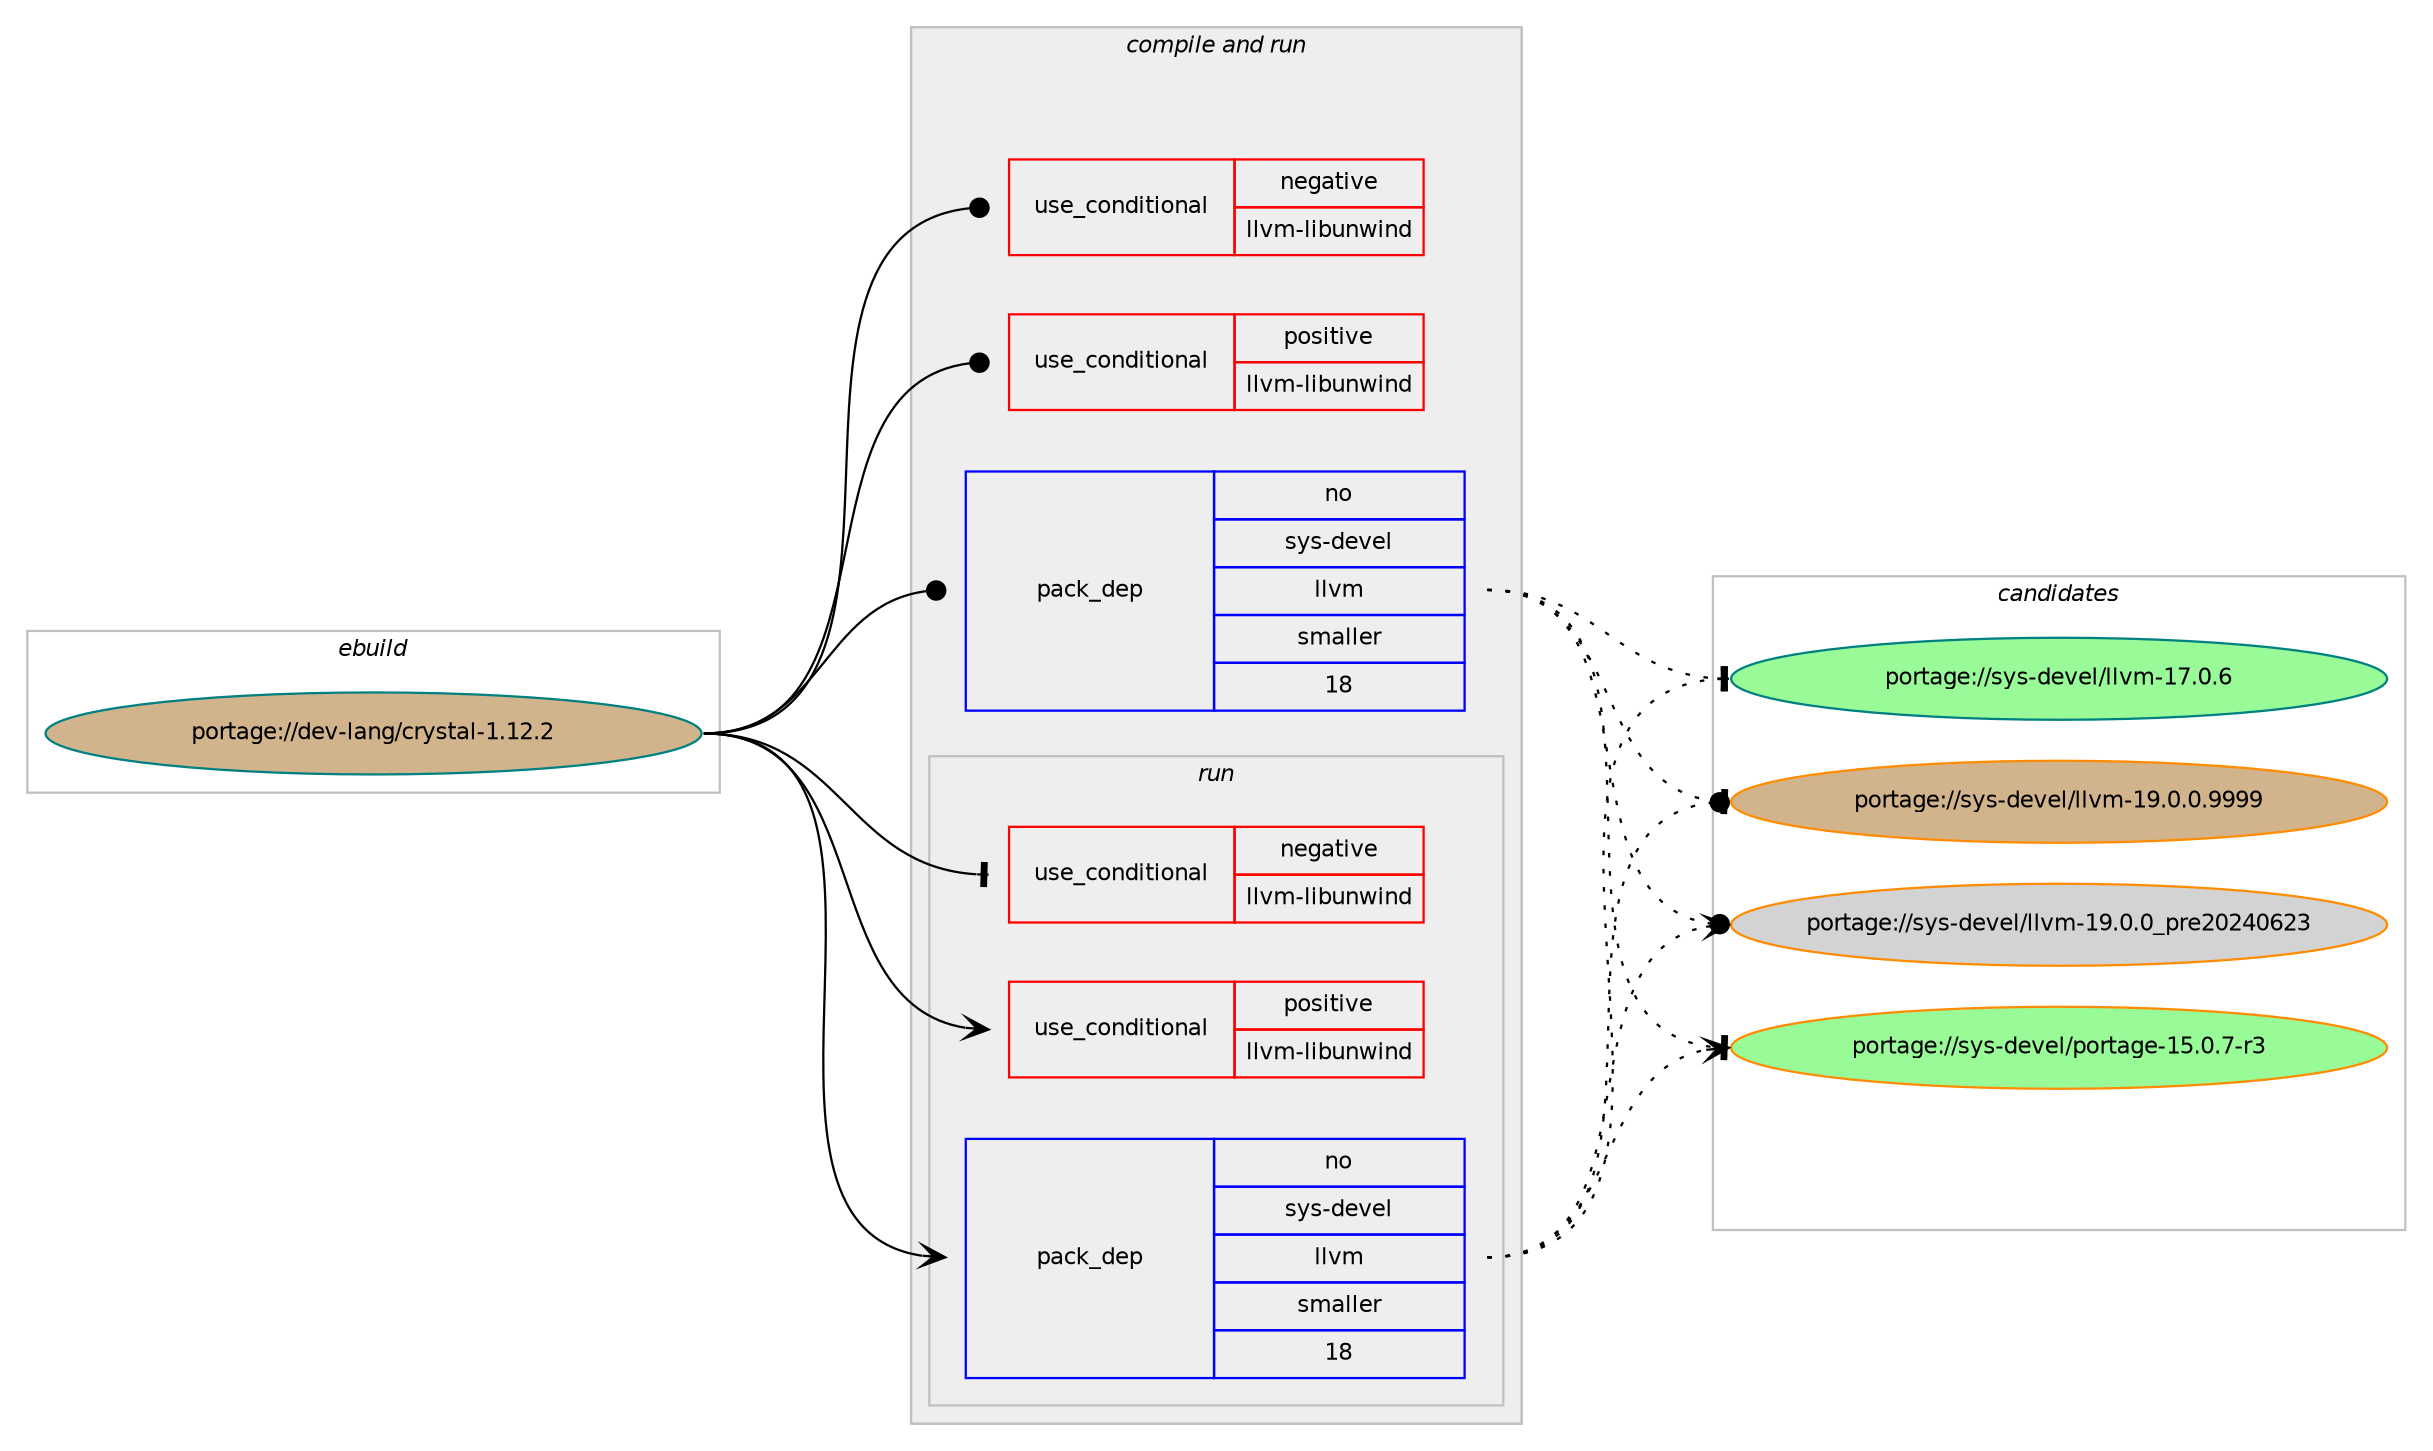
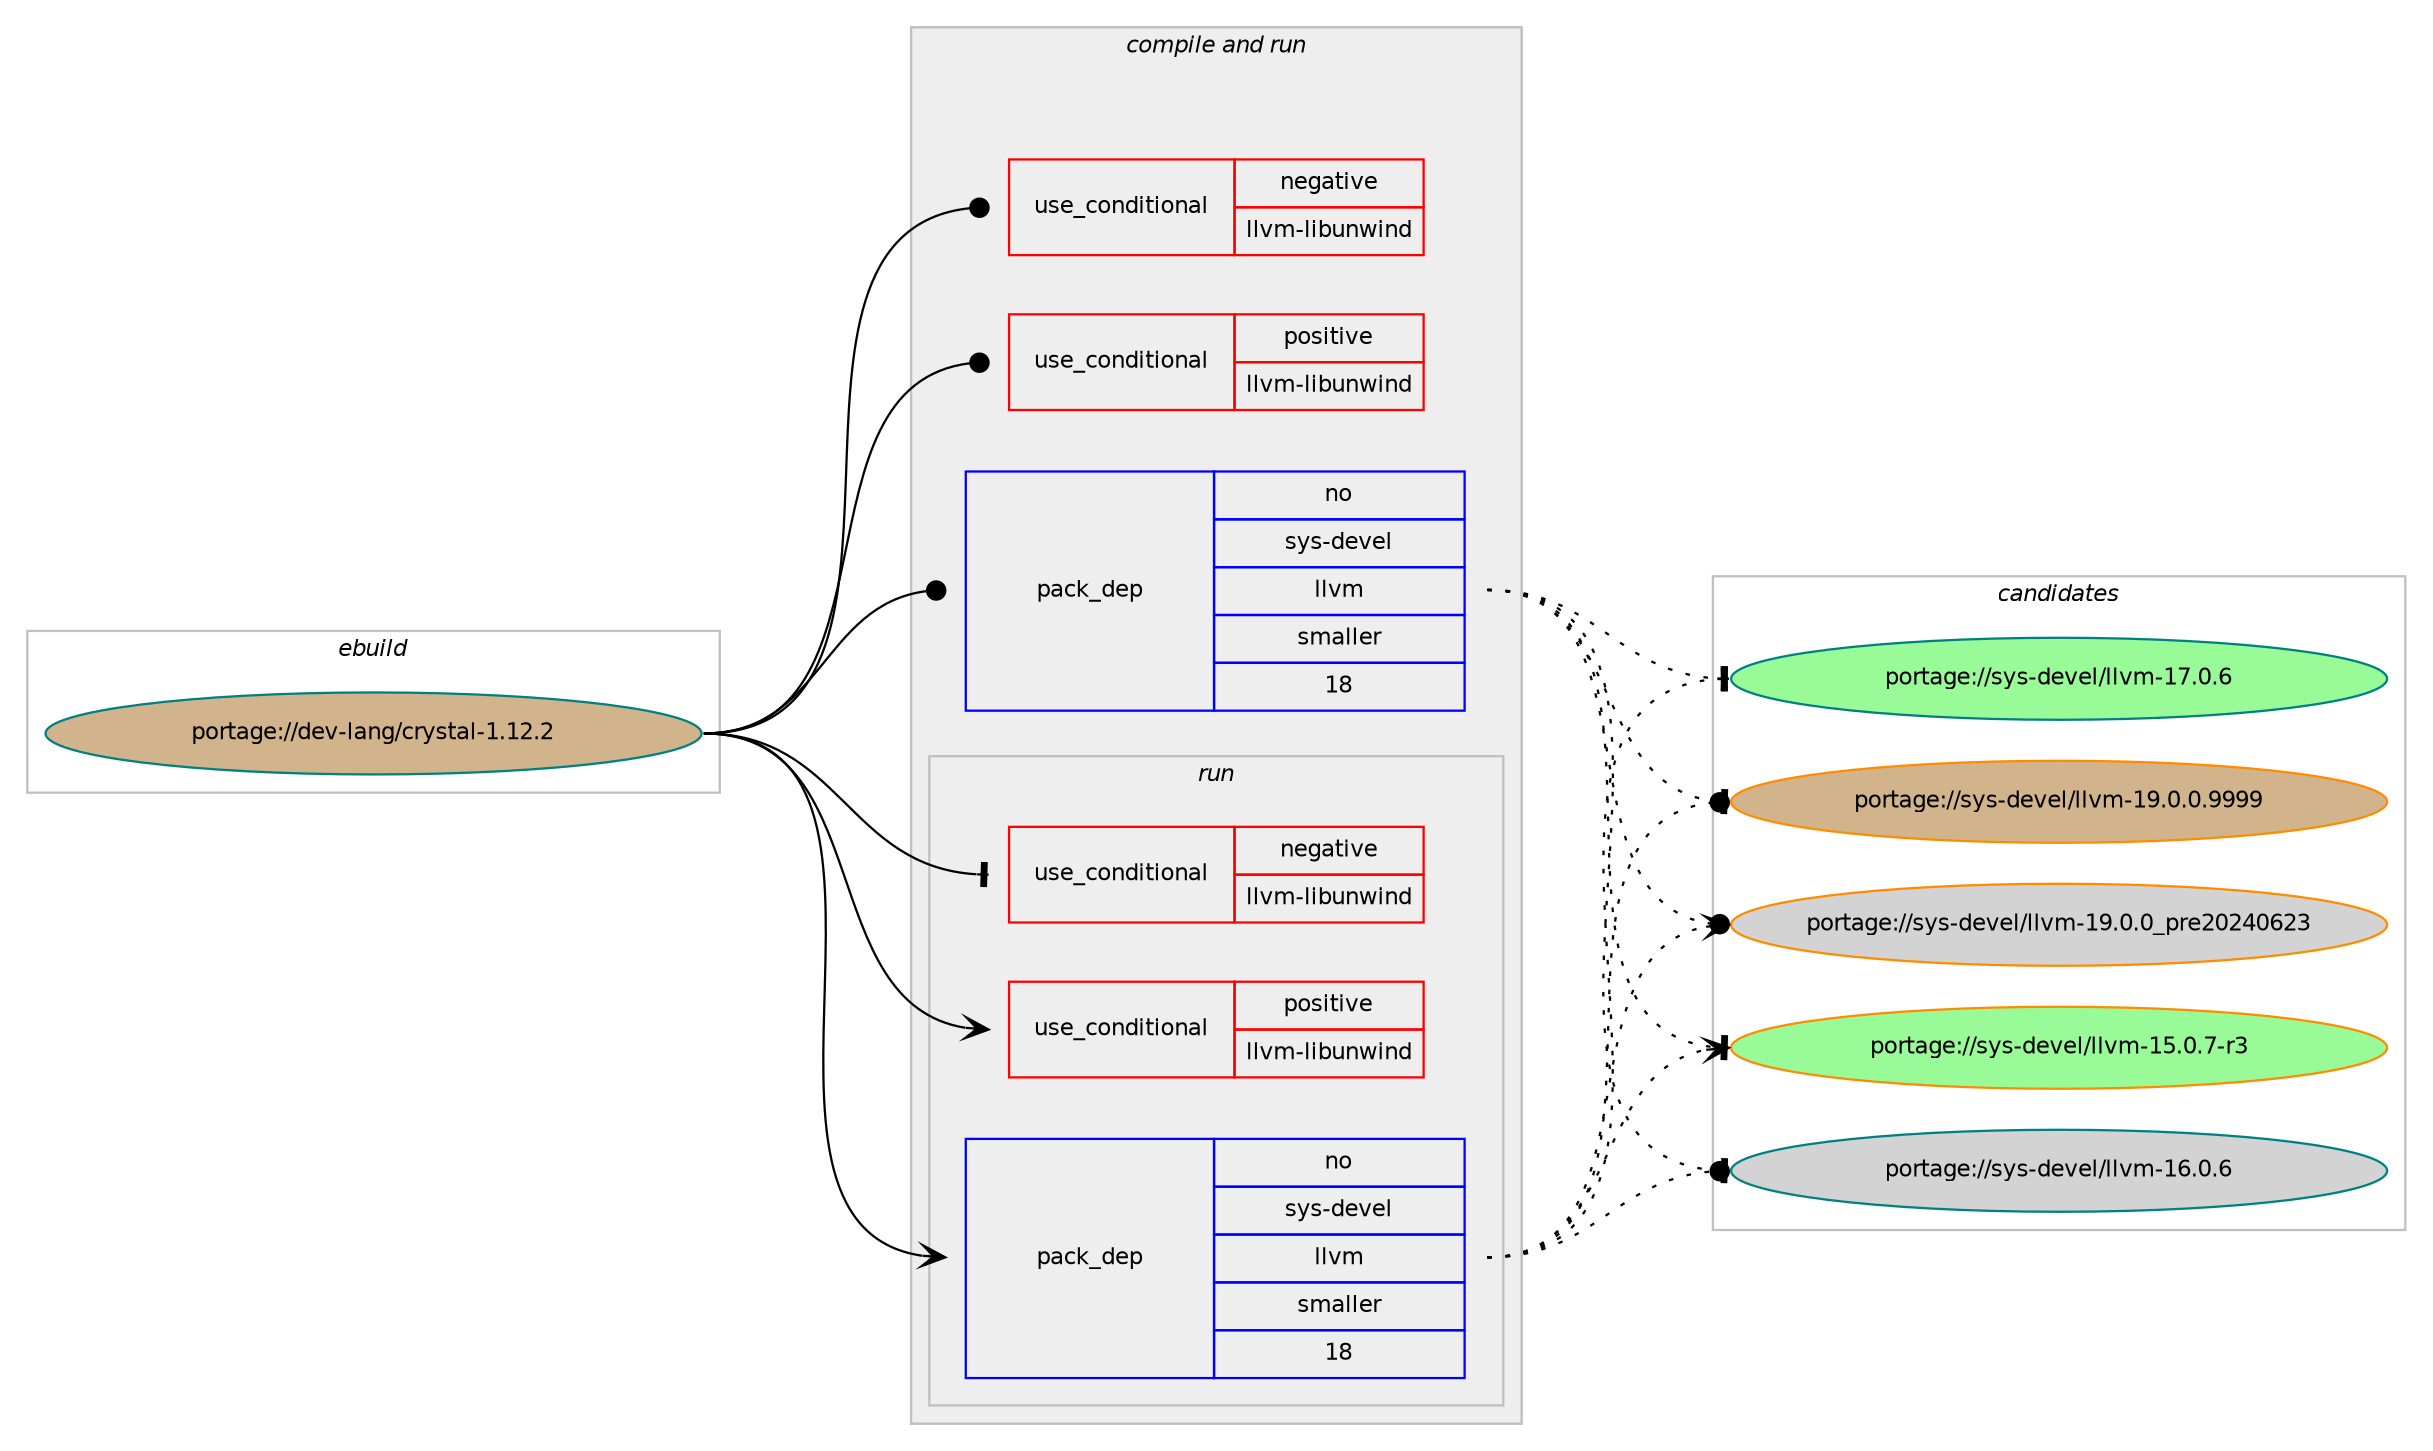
node "portage://sys-devel/portage-15.0.7-r3": label "portage://sys-devel/portage-15.0.7-r3" -> "portage://sys-devel/llvm-15.0.7-r3"
node "portage://sys-devel/llvm-16.0.6": added
